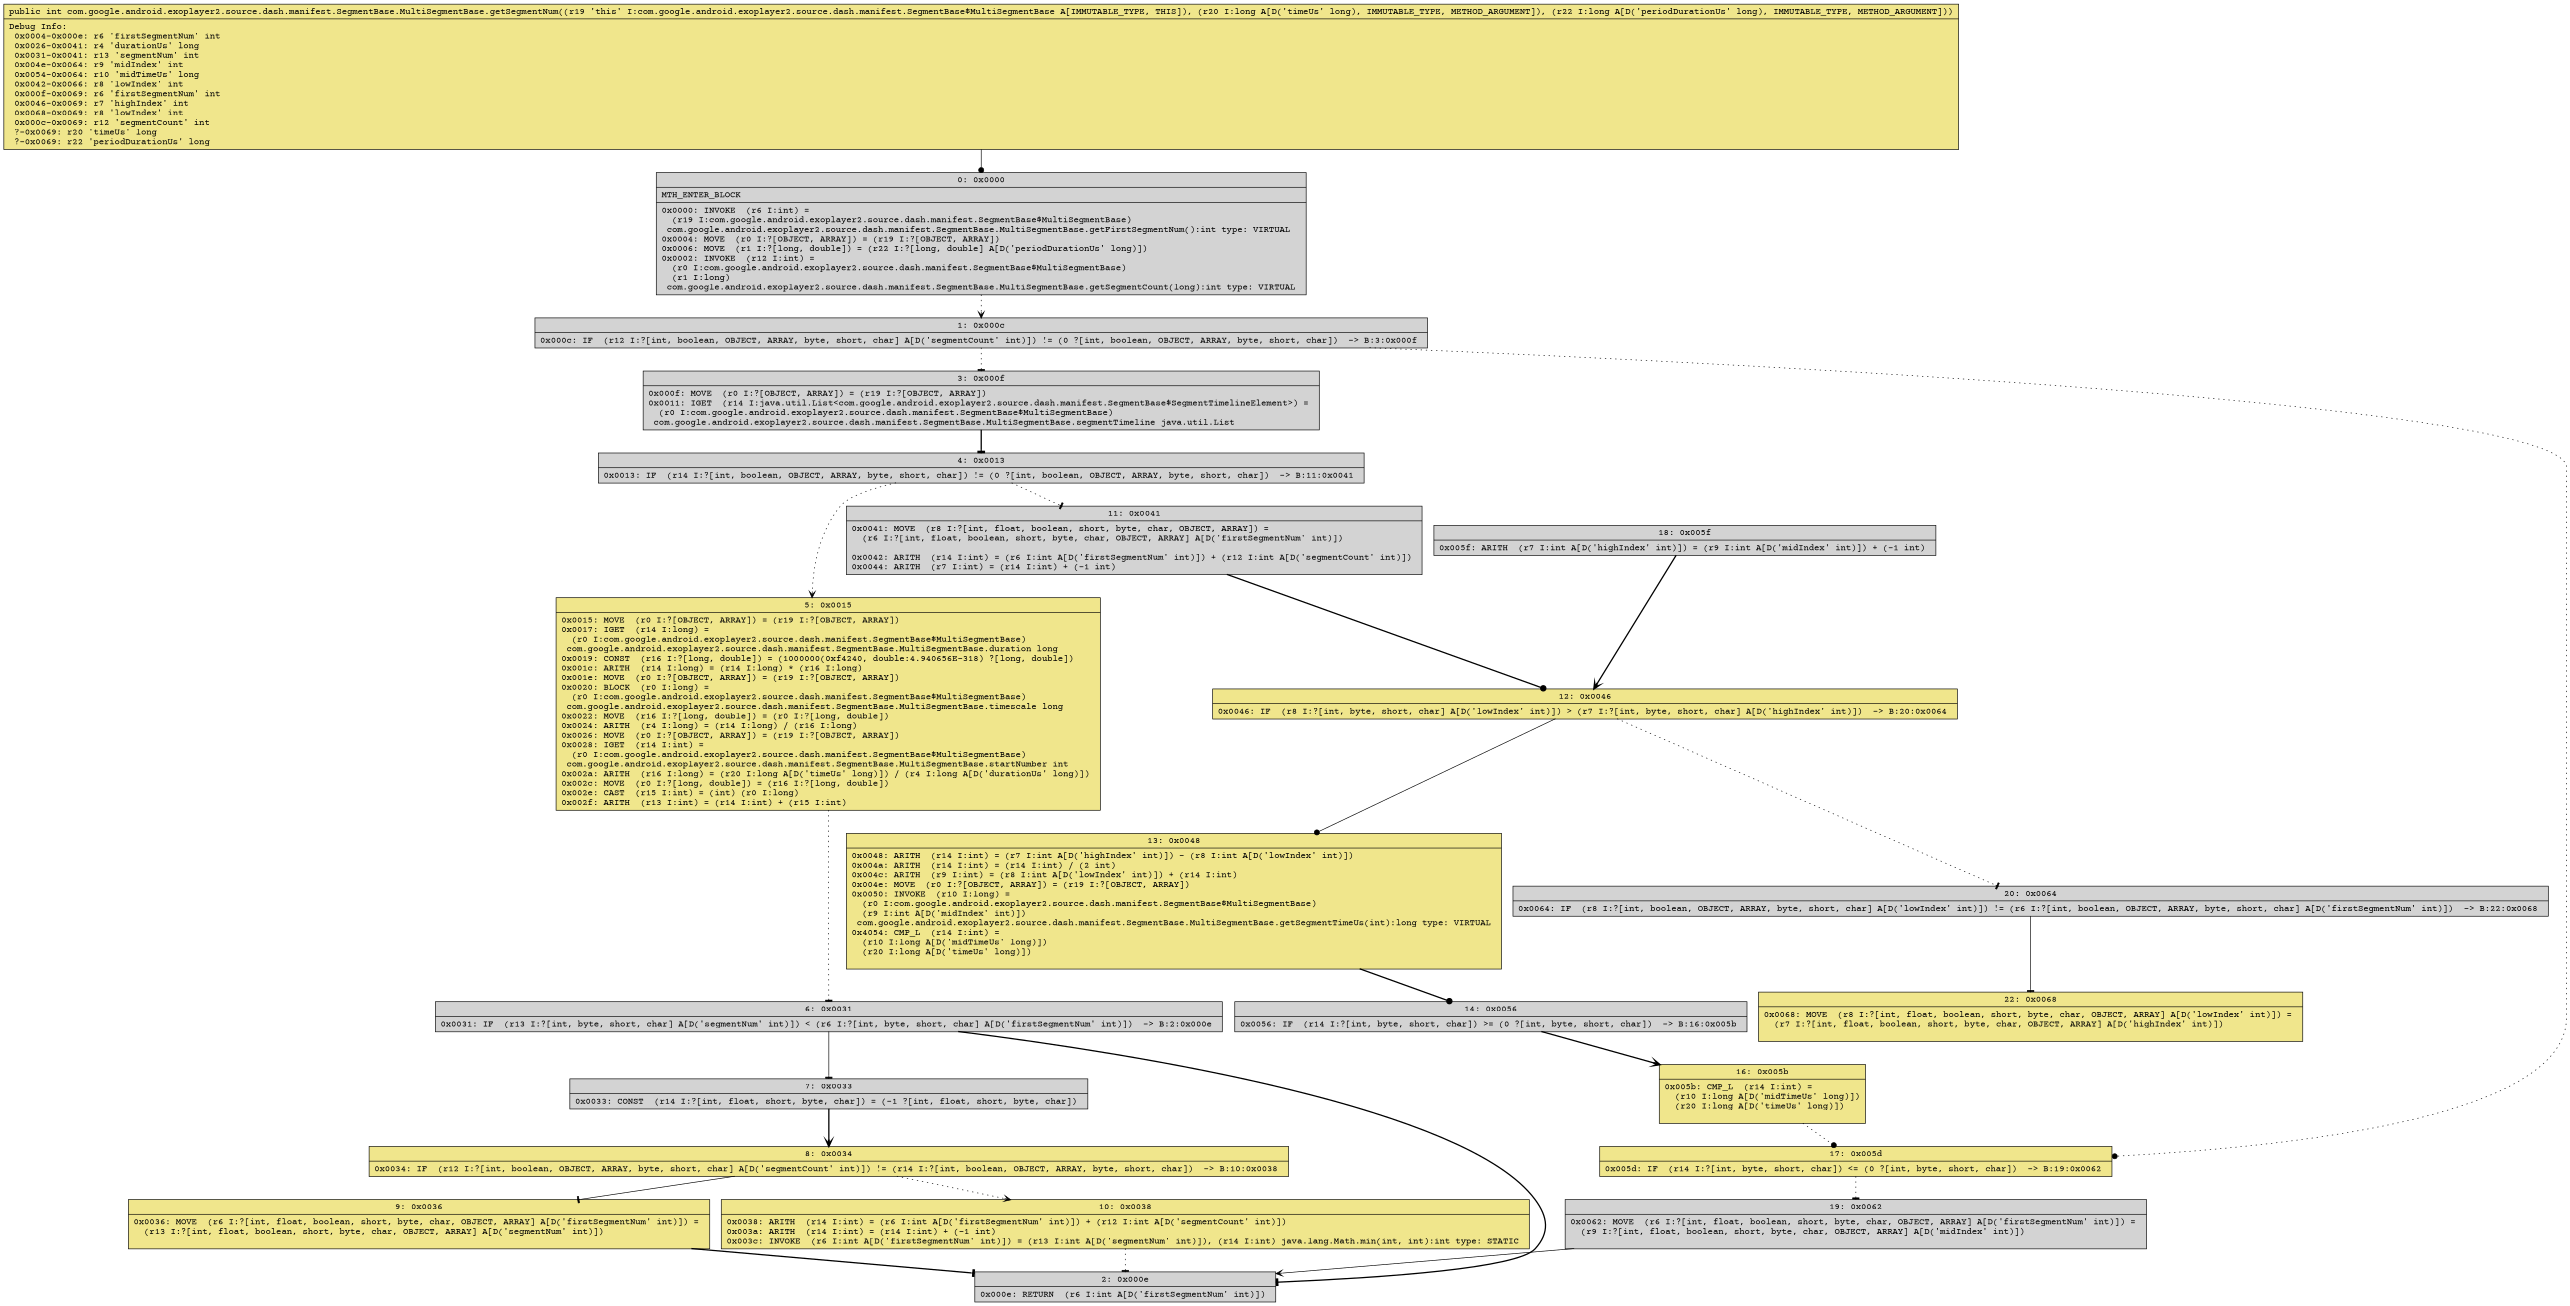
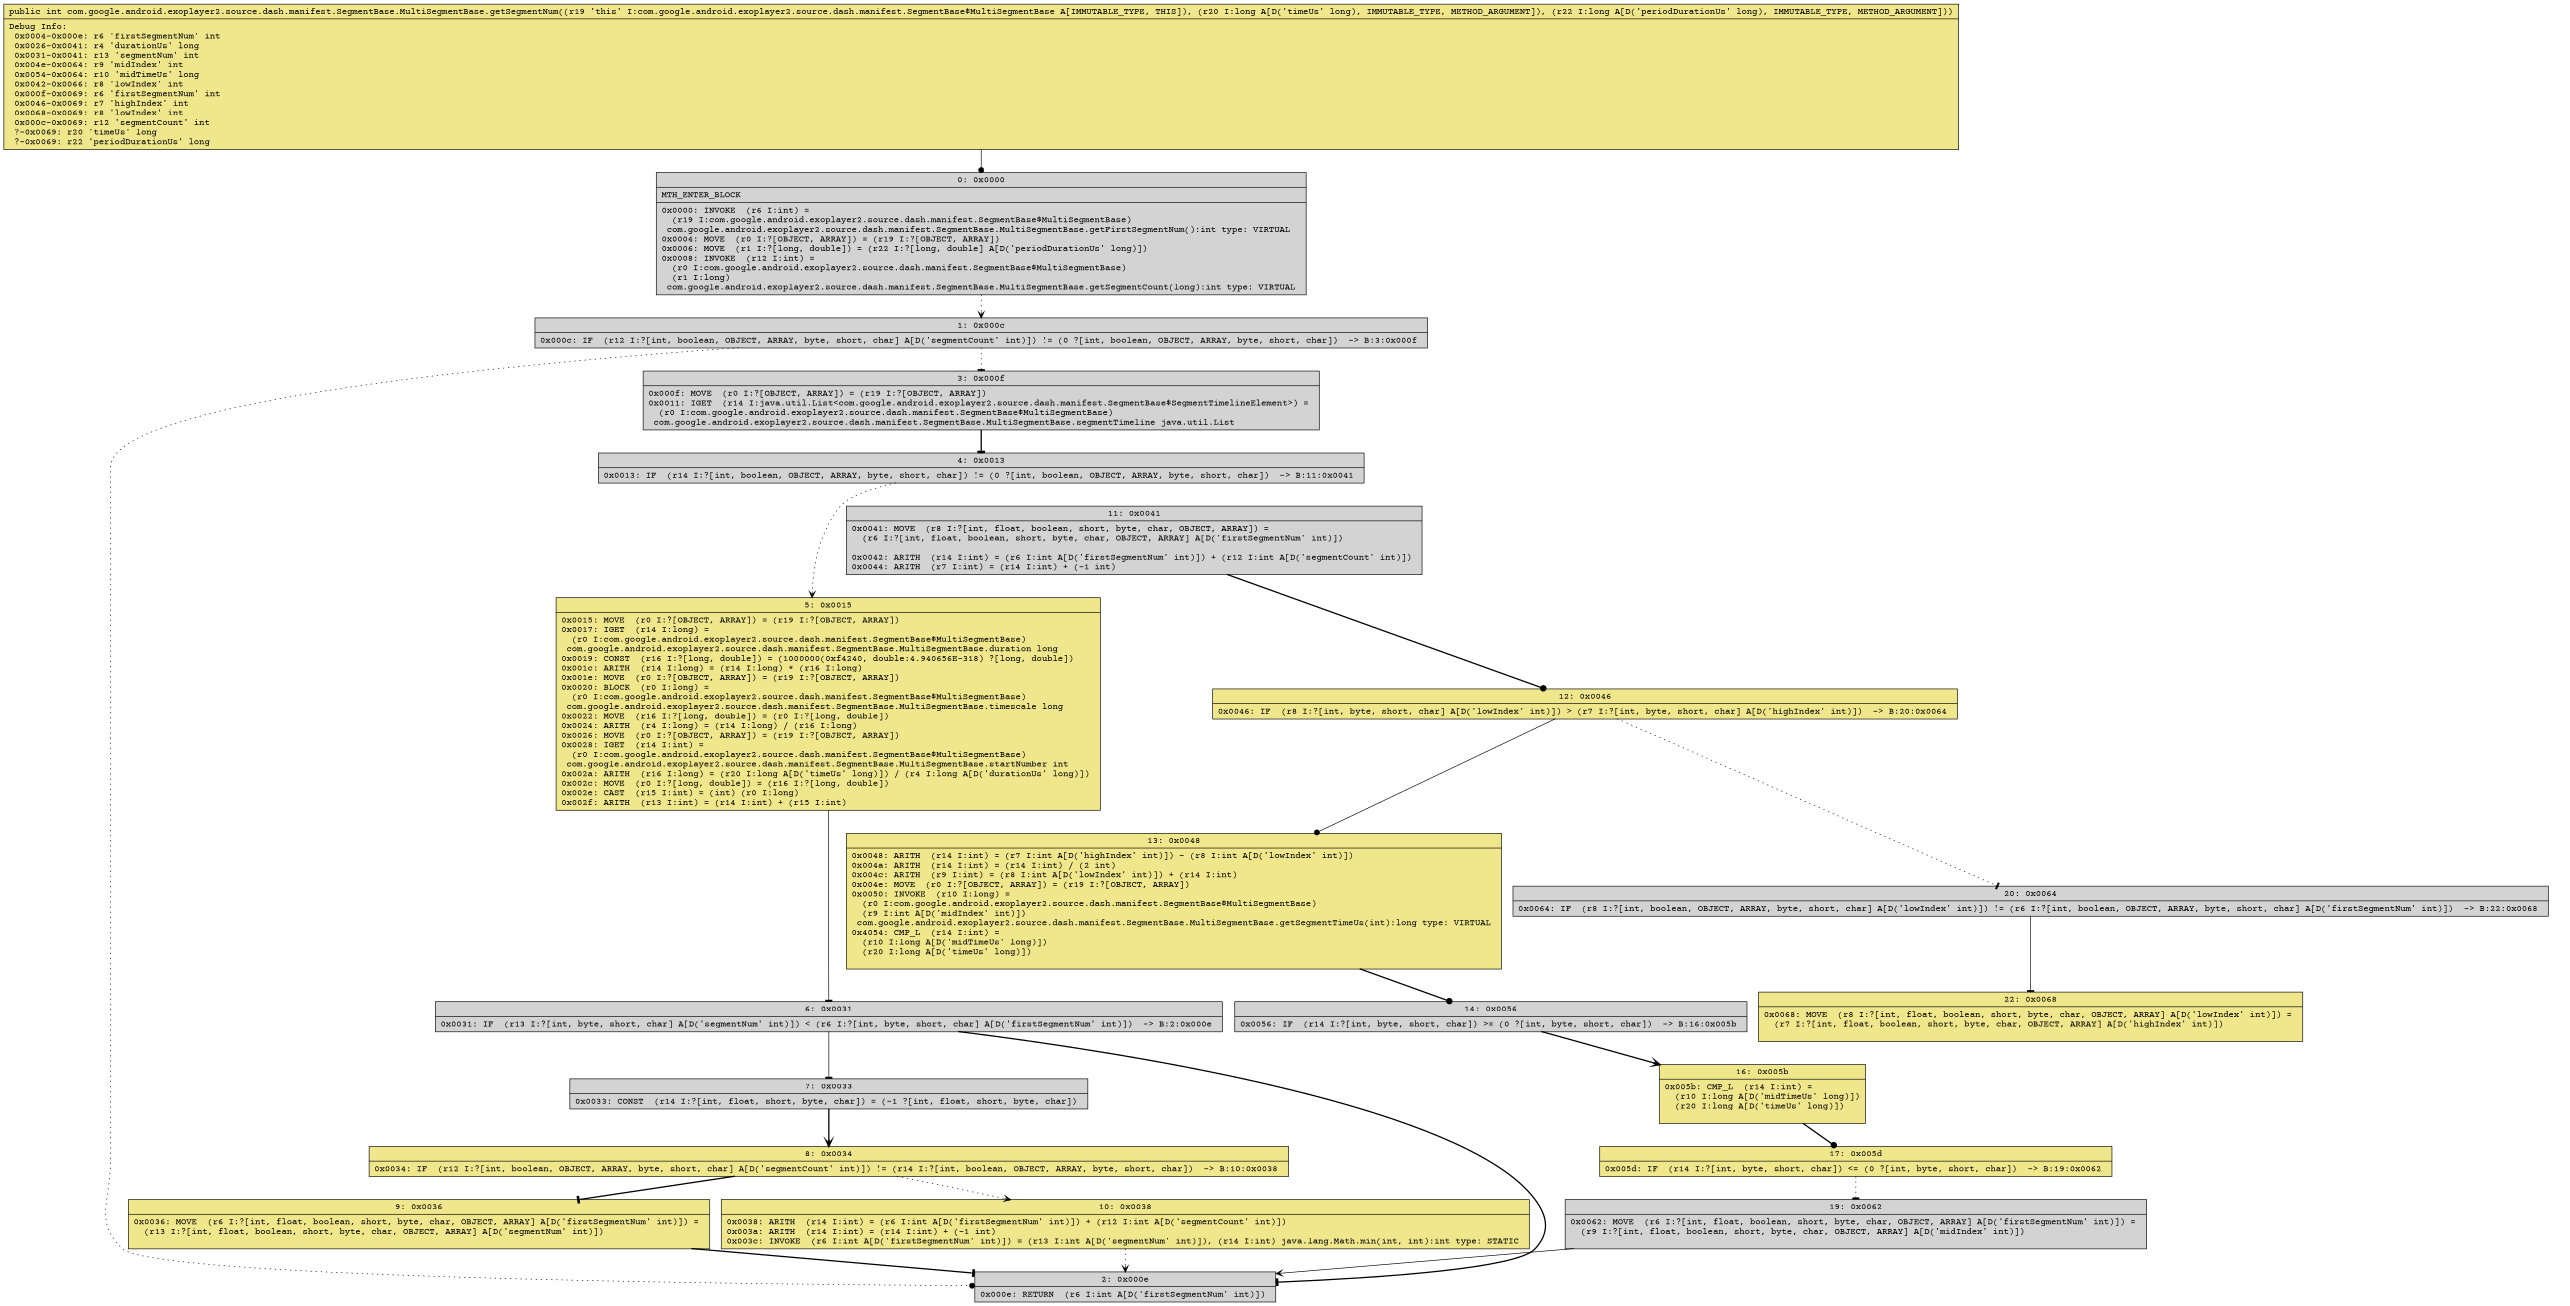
node "0: 0x0000": text "0x0002: INVOKE  (r12 I:int) =" -> "0x0008: INVOKE  (r12 I:int) ="
edge "1: 0x000c" -> "17: 0x005d": now "1: 0x000c" -> "2: 0x000e"
edge "4: 0x0013" -> "11: 0x0041": removed
node "18: 0x005f": removed
edge "5: 0x0015" -> "6: 0x0031": style dotted -> solid
edge "16: 0x005b" -> "17: 0x005d": style dotted -> bold
edge "8: 0x0034" -> "9: 0x0036": style solid -> bold
edge "10: 0x0038" -> "2: 0x000e": arrowhead tee -> vee
